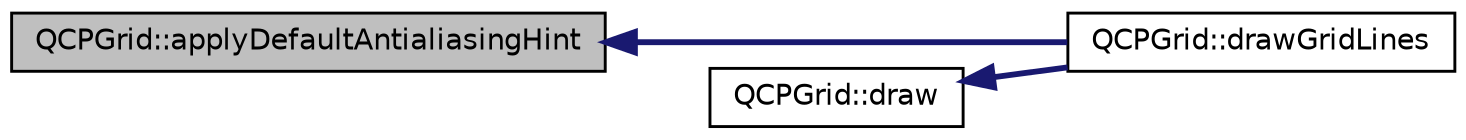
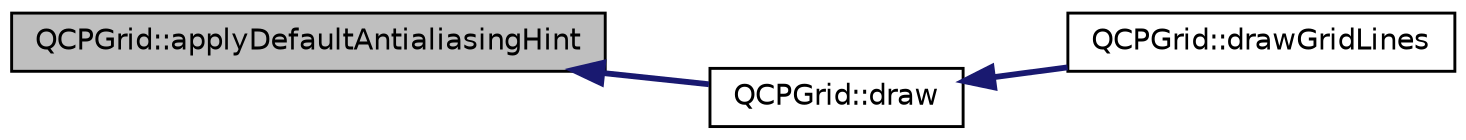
edge "QCPGrid::drawGridLines" -> "QCPGrid::applyDefaultAntialiasingHint": now "QCPGrid::draw" -> "QCPGrid::applyDefaultAntialiasingHint"
